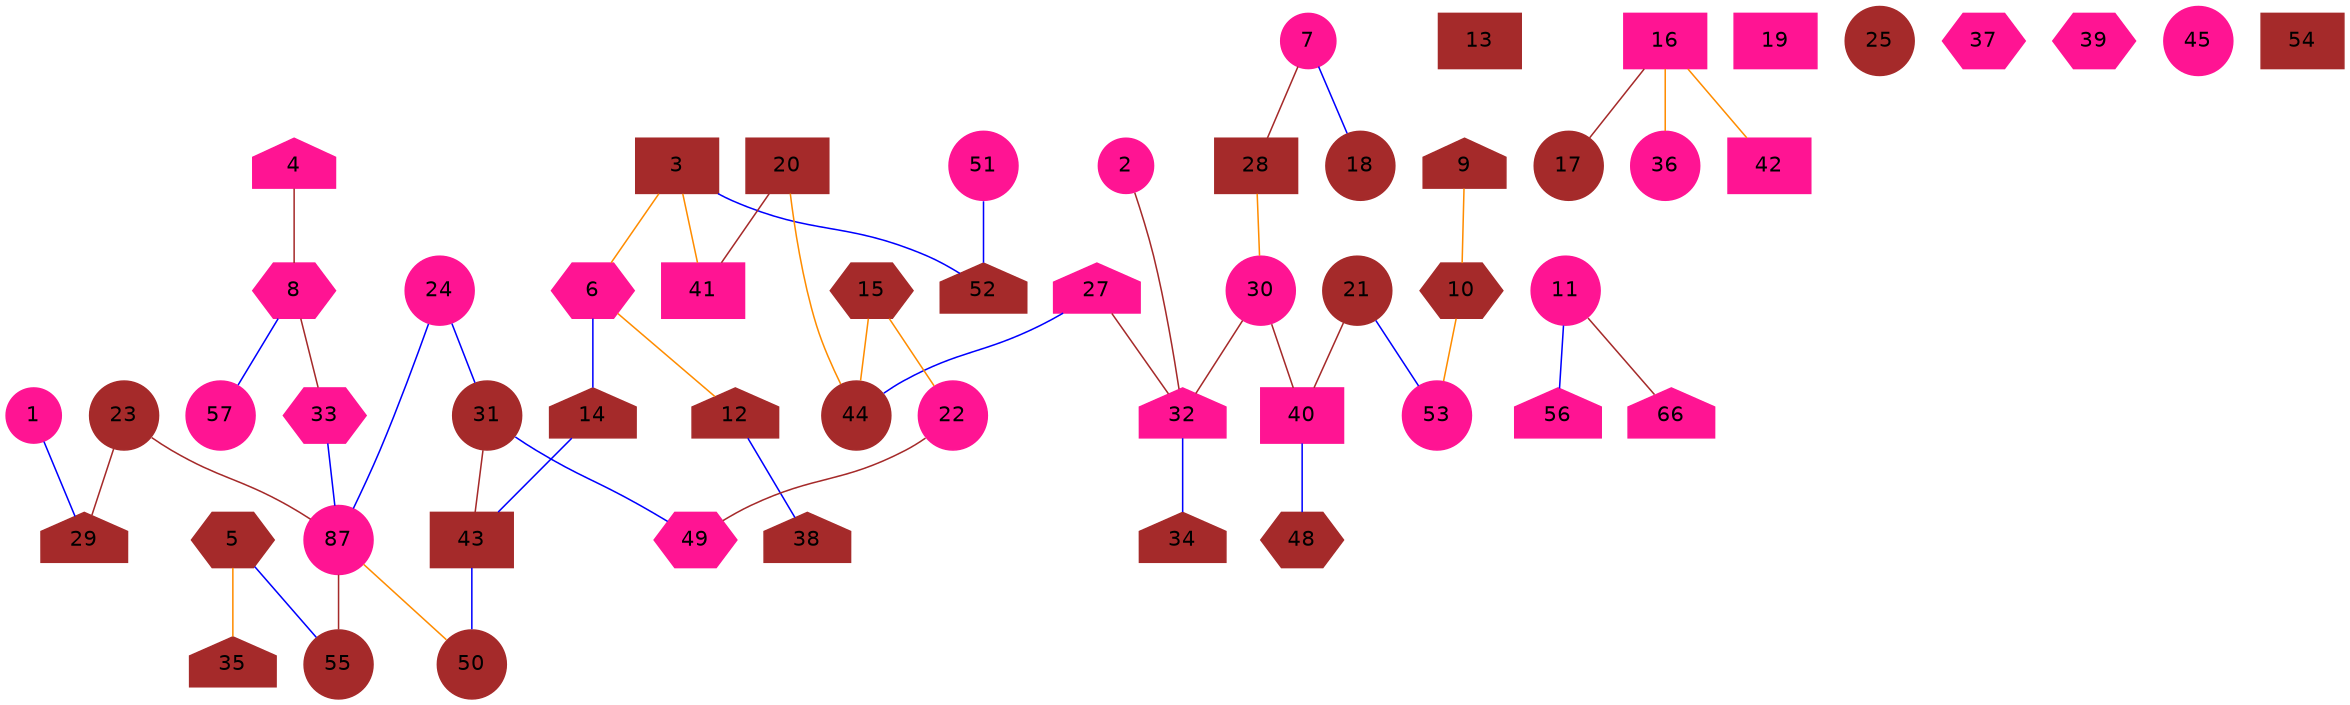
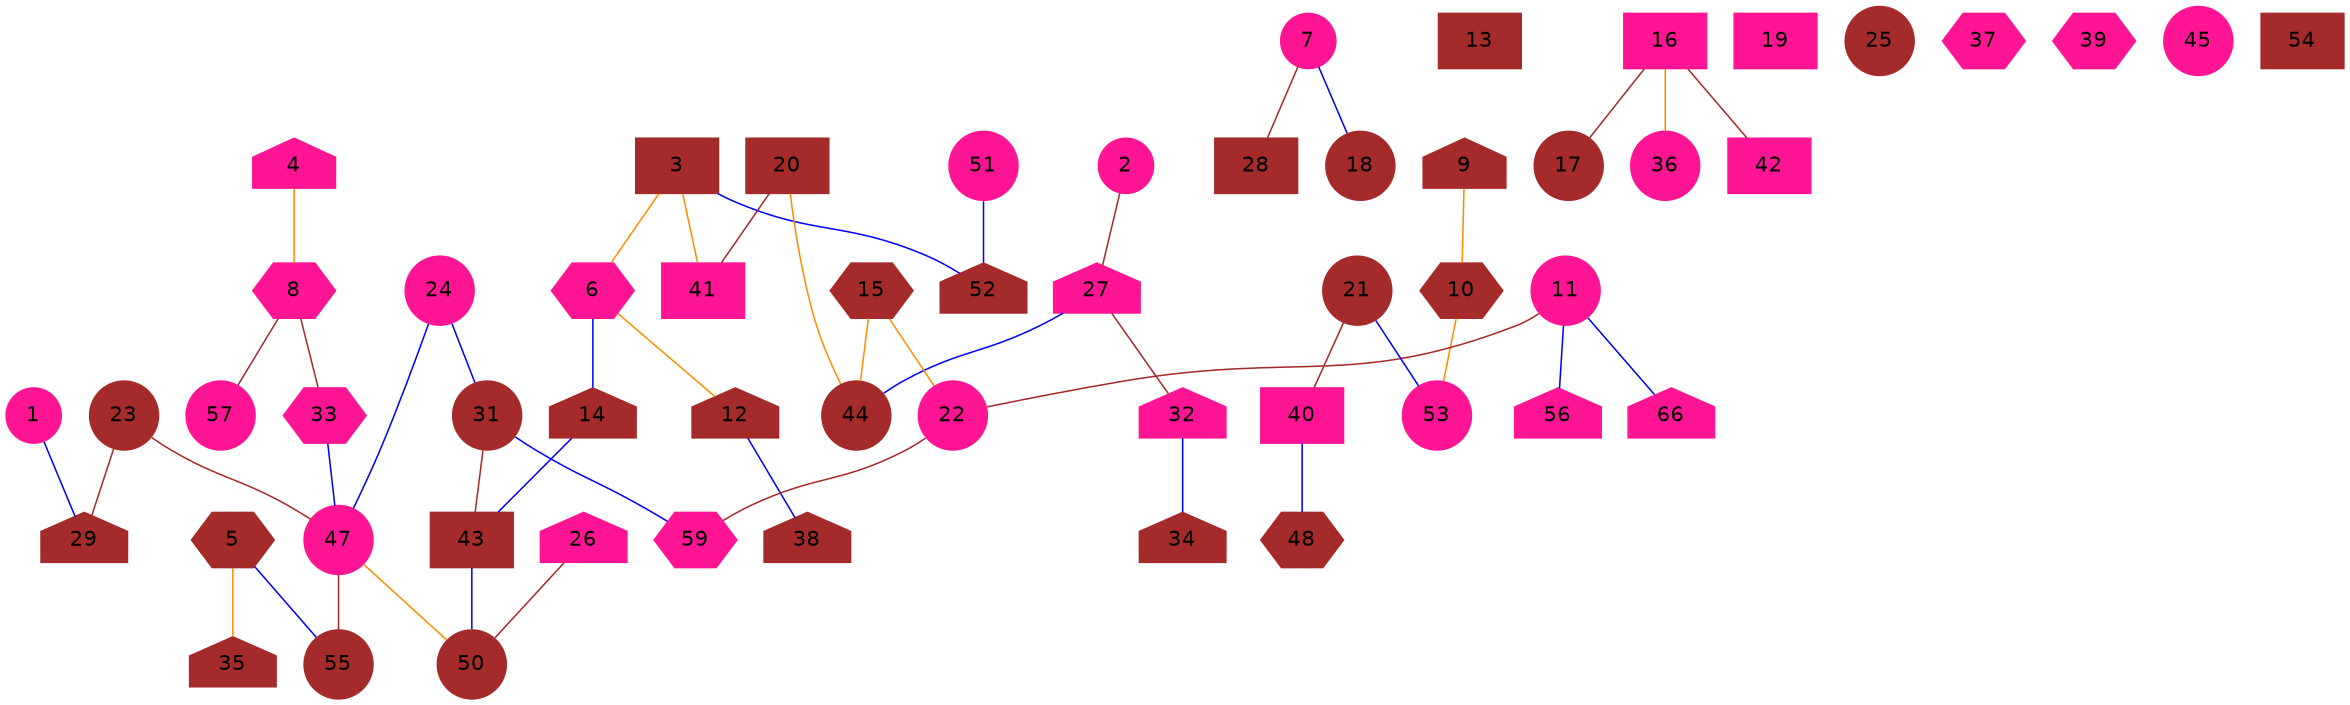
edge "16" -- "42": color darkorange -> brown
edge "4" -- "8": color brown -> darkorange
edge "2" -- "32": now "2" -- "27"
node "30": removed
edge "8" -- "57": color blue -> brown
edge "11" -- "66": color brown -> blue
edge "11" -- "22": added
node "87": label "87" -> "47"
node "26": added
node "49": label "49" -> "59"
